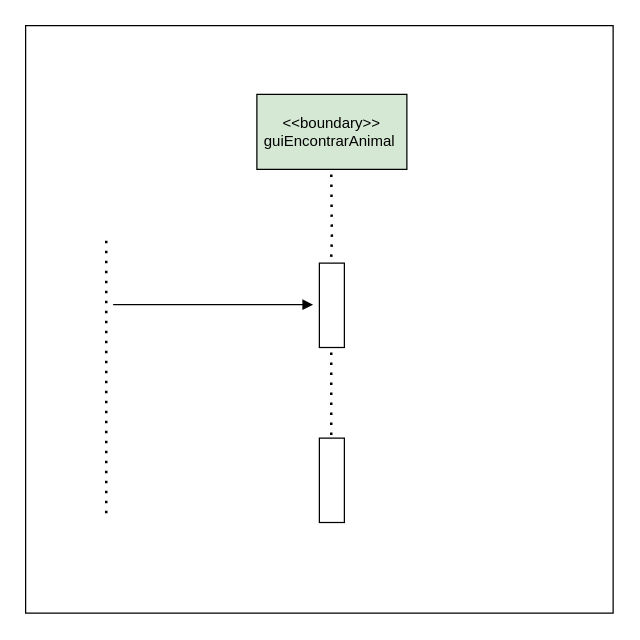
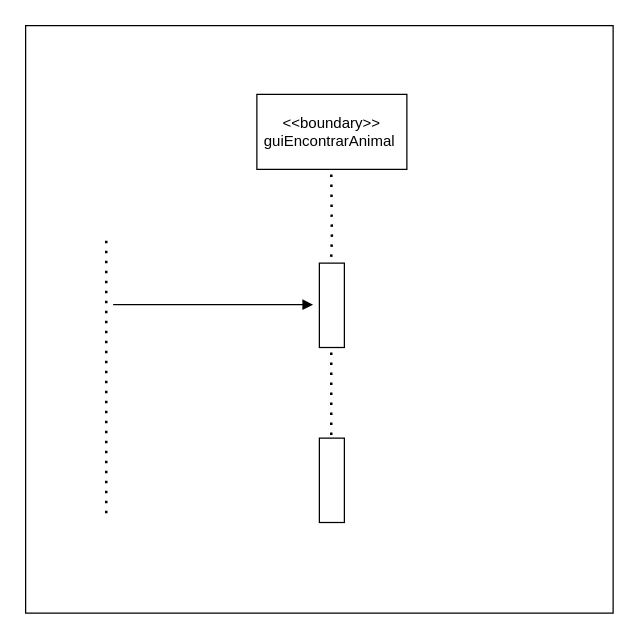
node "<<boundary>> guiEncontrarAnimal": fillcolor #d5e8d4 -> #ffffff
